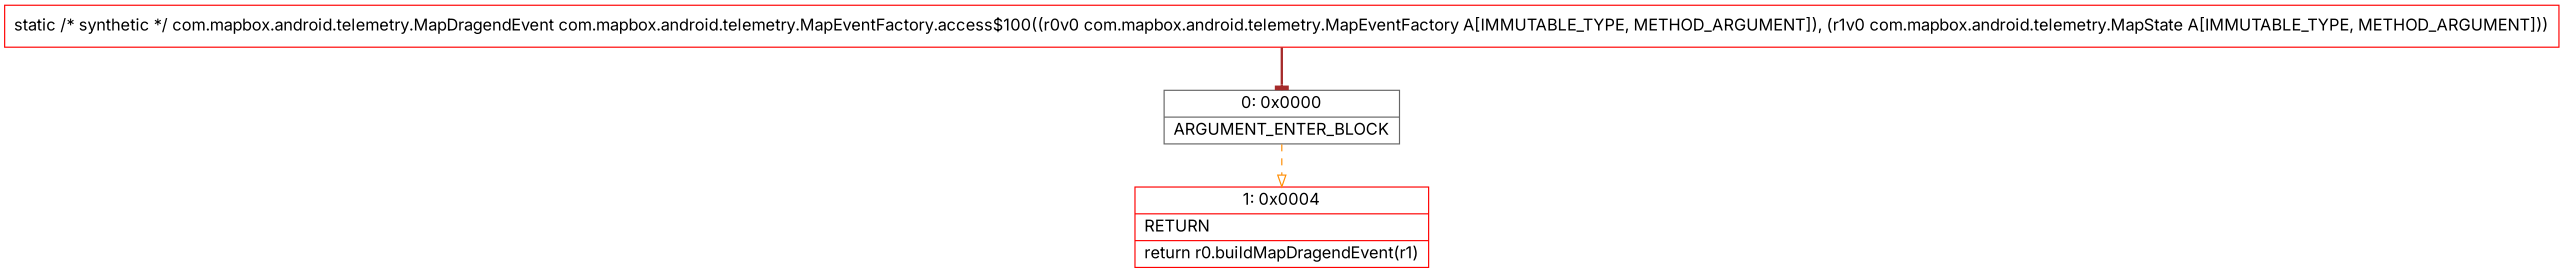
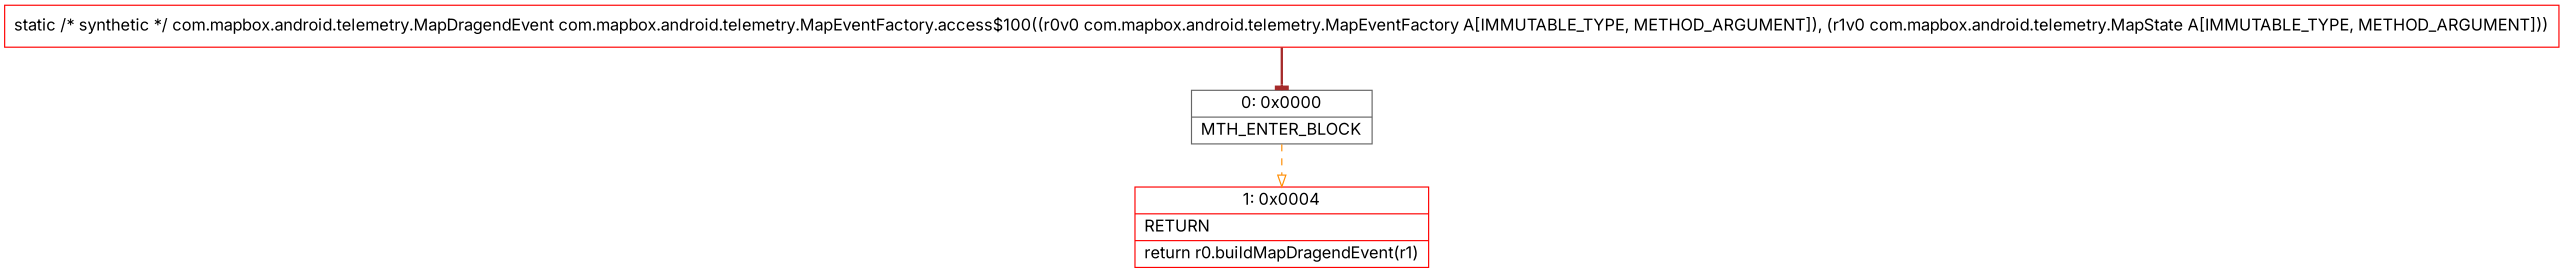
node "0: 0x0000": text "ARGUMENT_ENTER_BLOCK" -> "MTH_ENTER_BLOCK"
